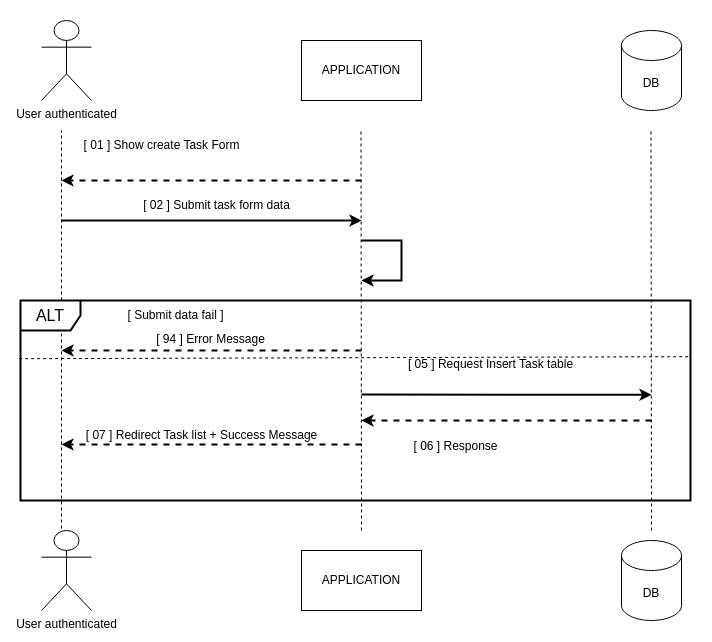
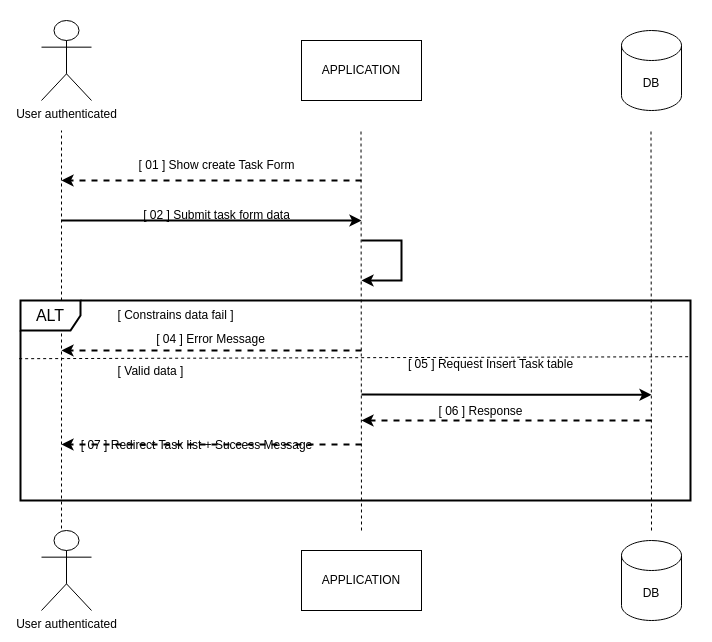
node "[ 01 ] Show create Task Form": moved (162, 146) -> (217, 166)
node "[ 02 ] Submit task form data": moved (217, 206) -> (217, 216)
node "[ Submit data fail ]": label "[ Submit data fail ]" -> "[ Constrains data fail ]"
node "[ 94 ] Error Message": label "[ 94 ] Error Message" -> "[ 04 ] Error Message"
node "[ Valid data ]": added
node "[ 07 ] Redirect Task list + Success Message": moved (202, 436) -> (197, 446)
node "[ 06 ] Response": moved (456, 446) -> (481, 411)
